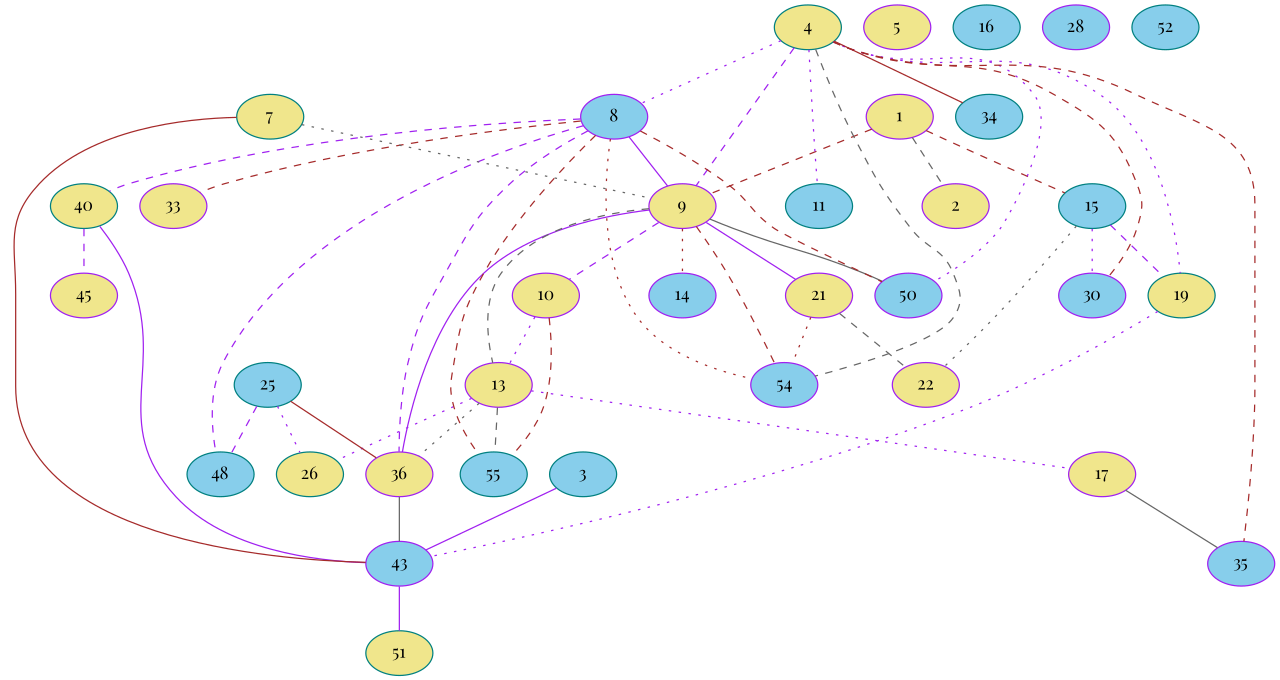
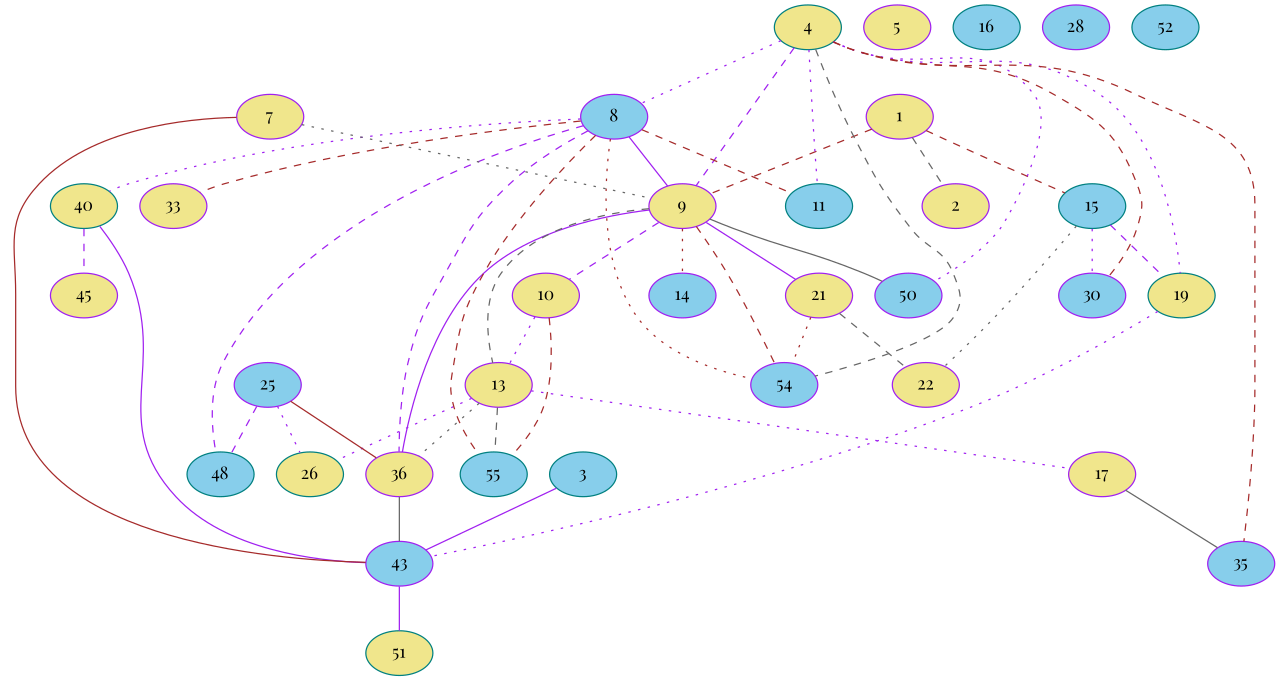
node "7": color teal -> purple
node "34": removed
edge "8" -- "40": style dashed -> dotted
edge "8" -- "50": now "8" -- "11"
node "25": color teal -> purple
